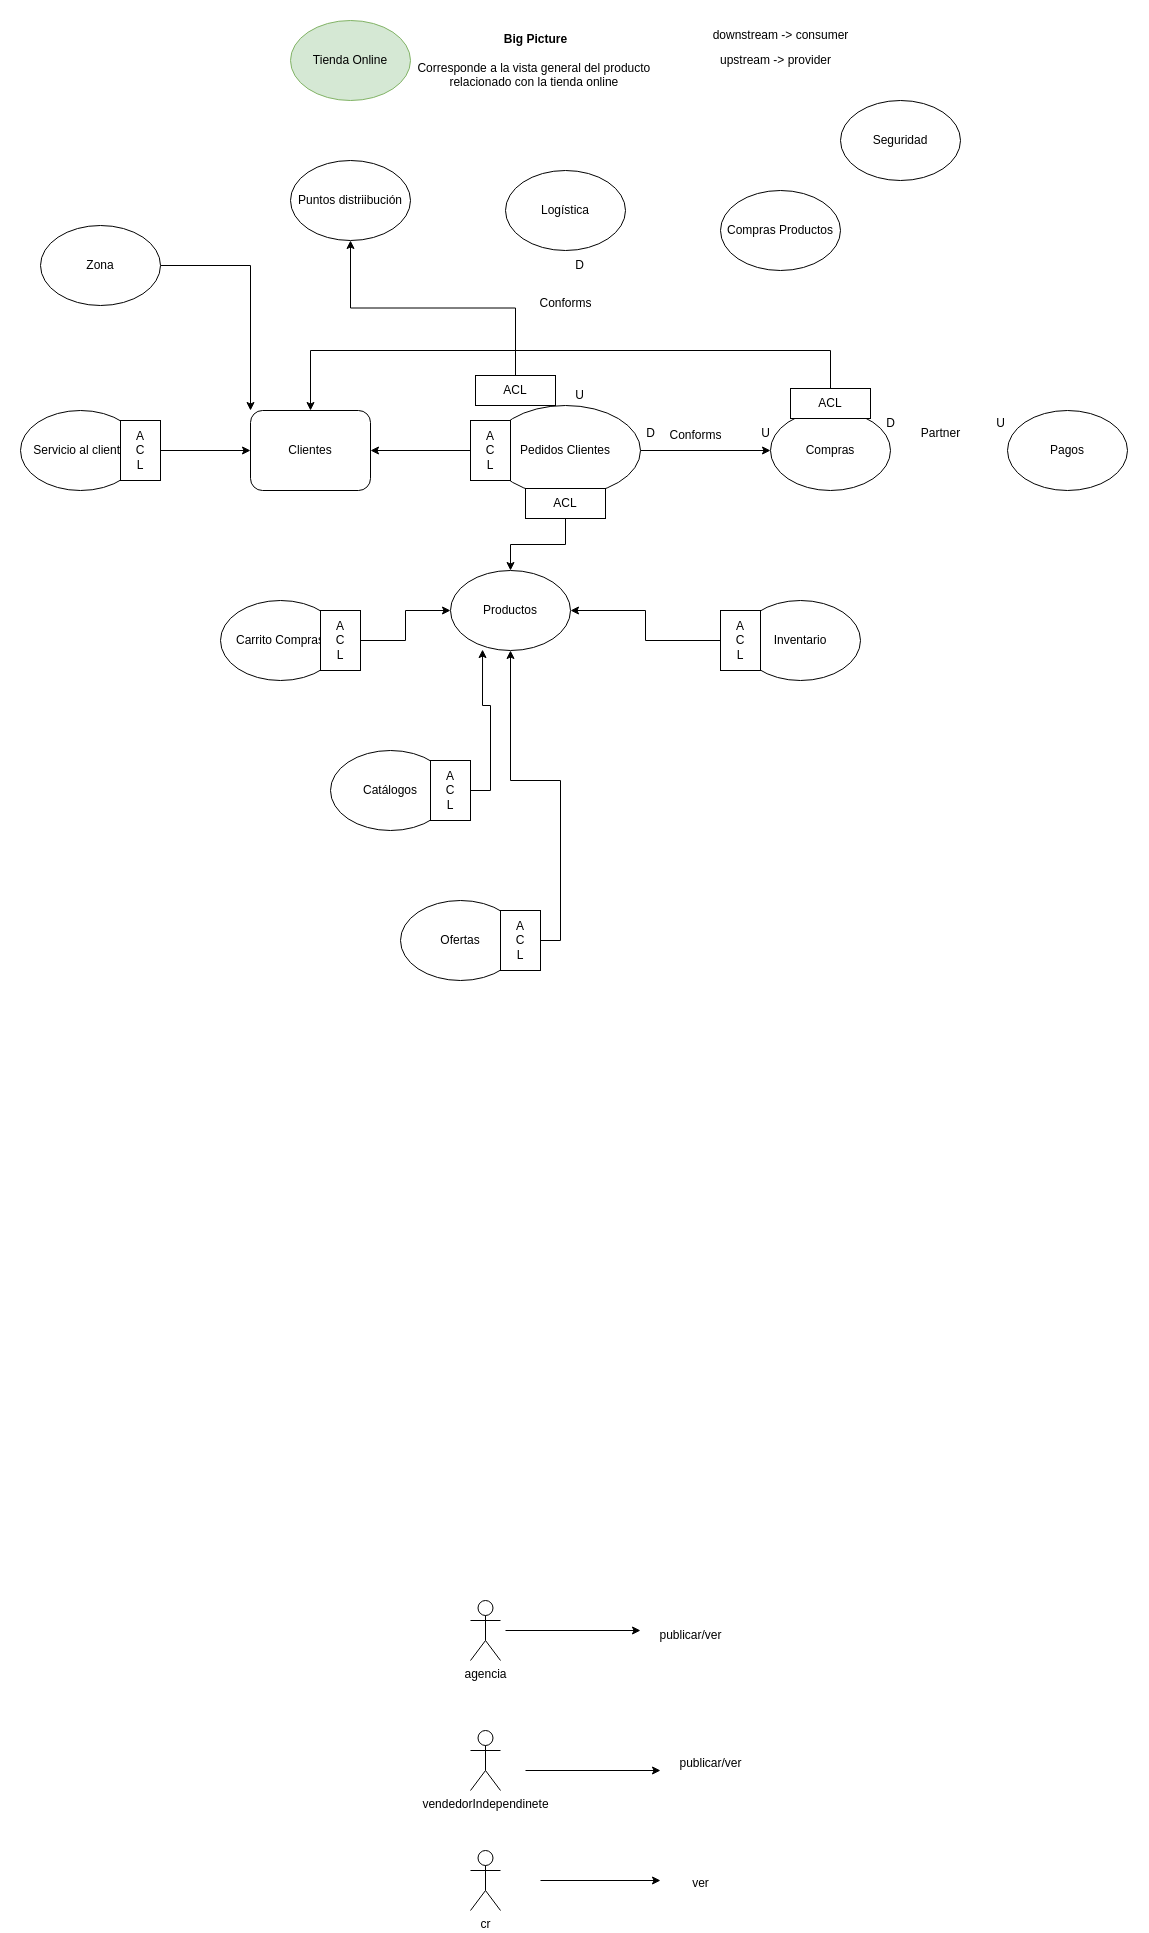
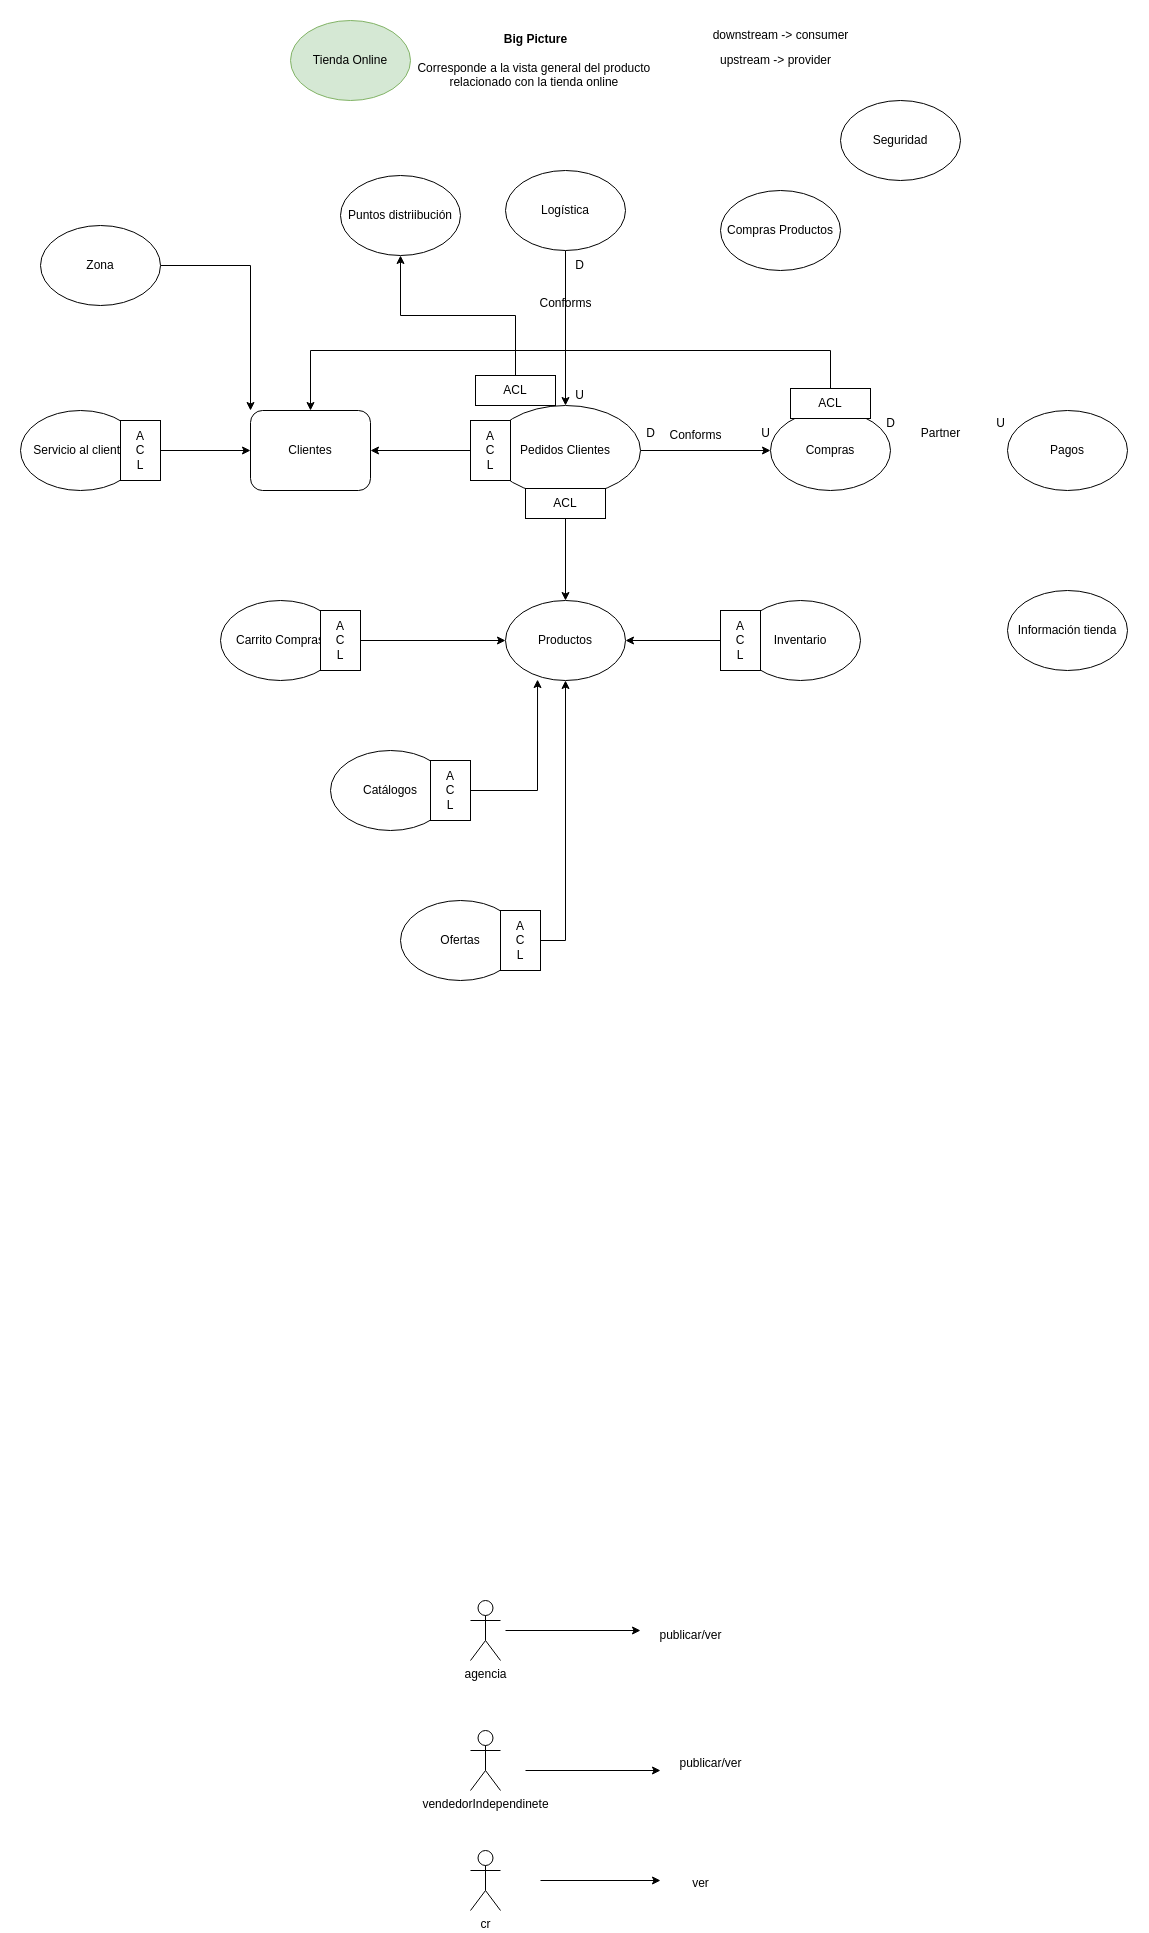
node "Puntos distriibución": moved (351, 201) -> (401, 216)
edge "Logística" -> "Pedidos Clientes": added
node "Productos": moved (511, 611) -> (566, 641)
node "Información tienda": added
